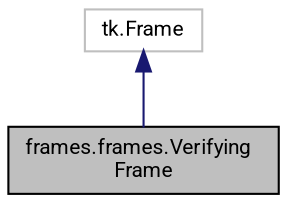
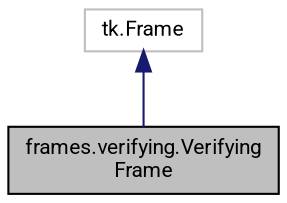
node "frames.frames.Verifying Frame": label "frames.frames.Verifying Frame" -> "frames.verifying.Verifying Frame"
